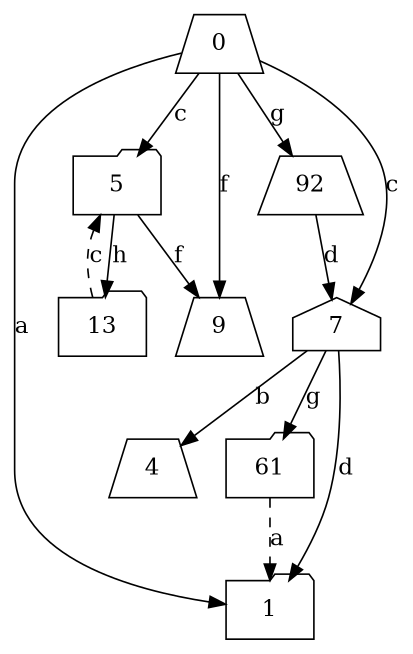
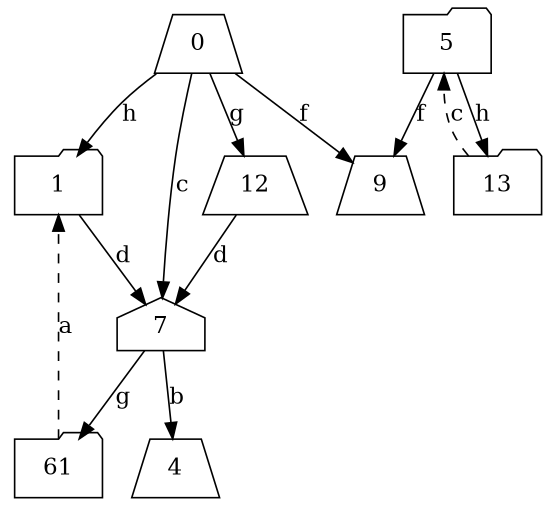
edge "0" -> "5": removed, label "c"
node "92": label "92" -> "12"
edge "0" -> "1": label "a" -> "h"
edge "7" -> "1": reversed
